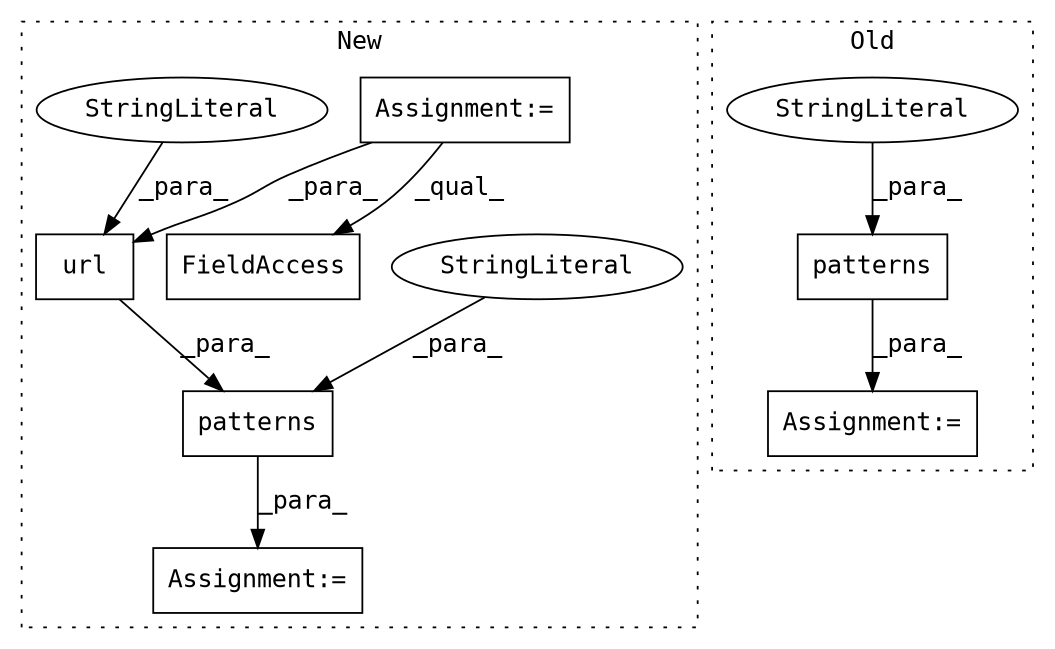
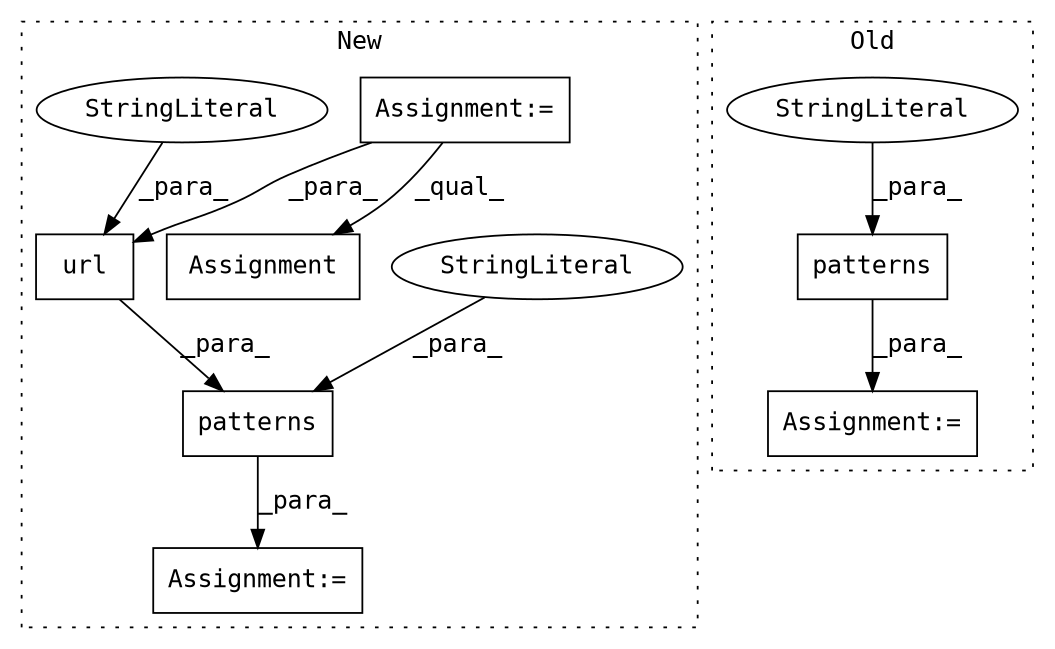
node "FieldAccess": label "FieldAccess" -> "Assignment"
